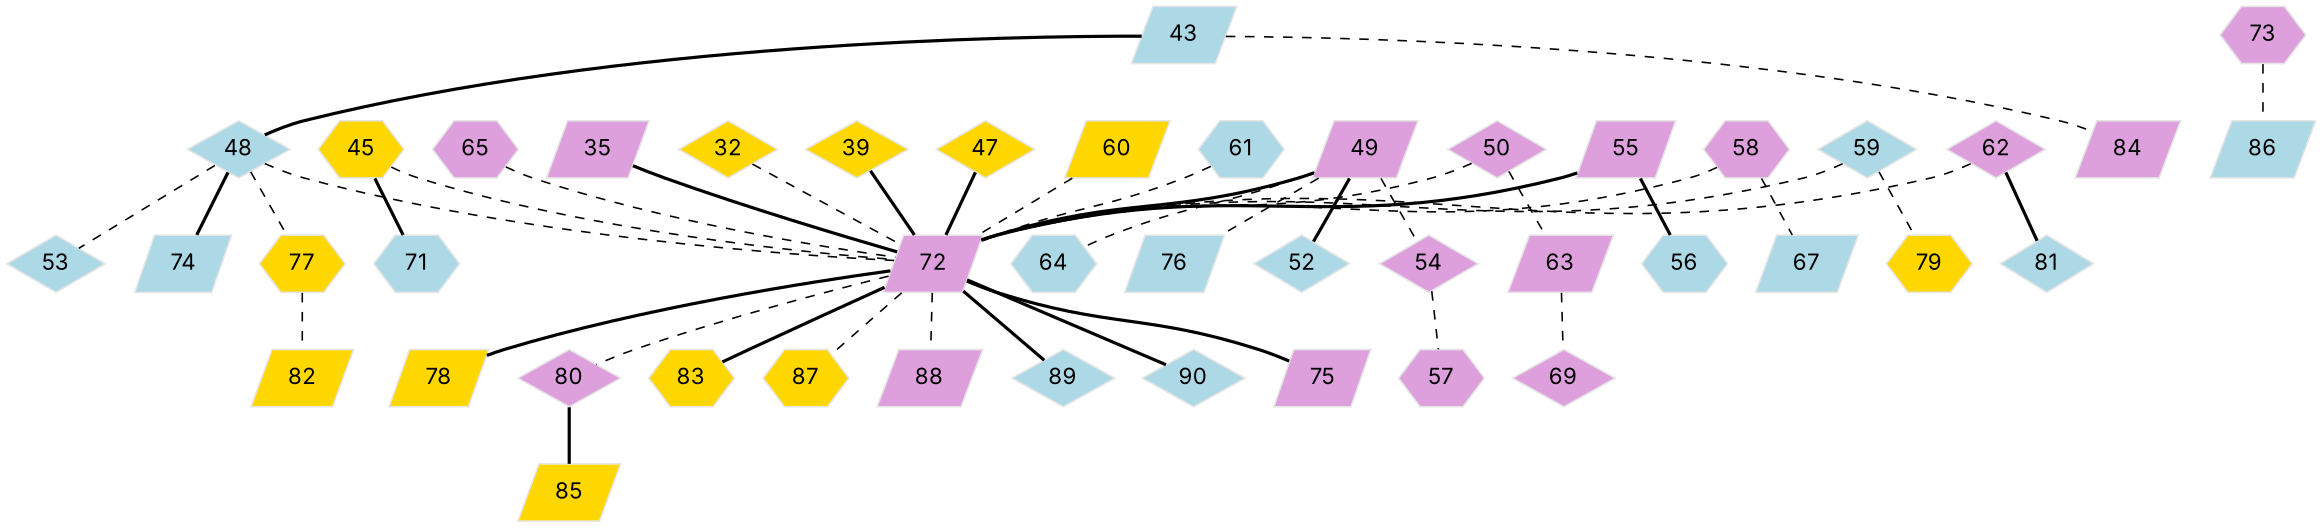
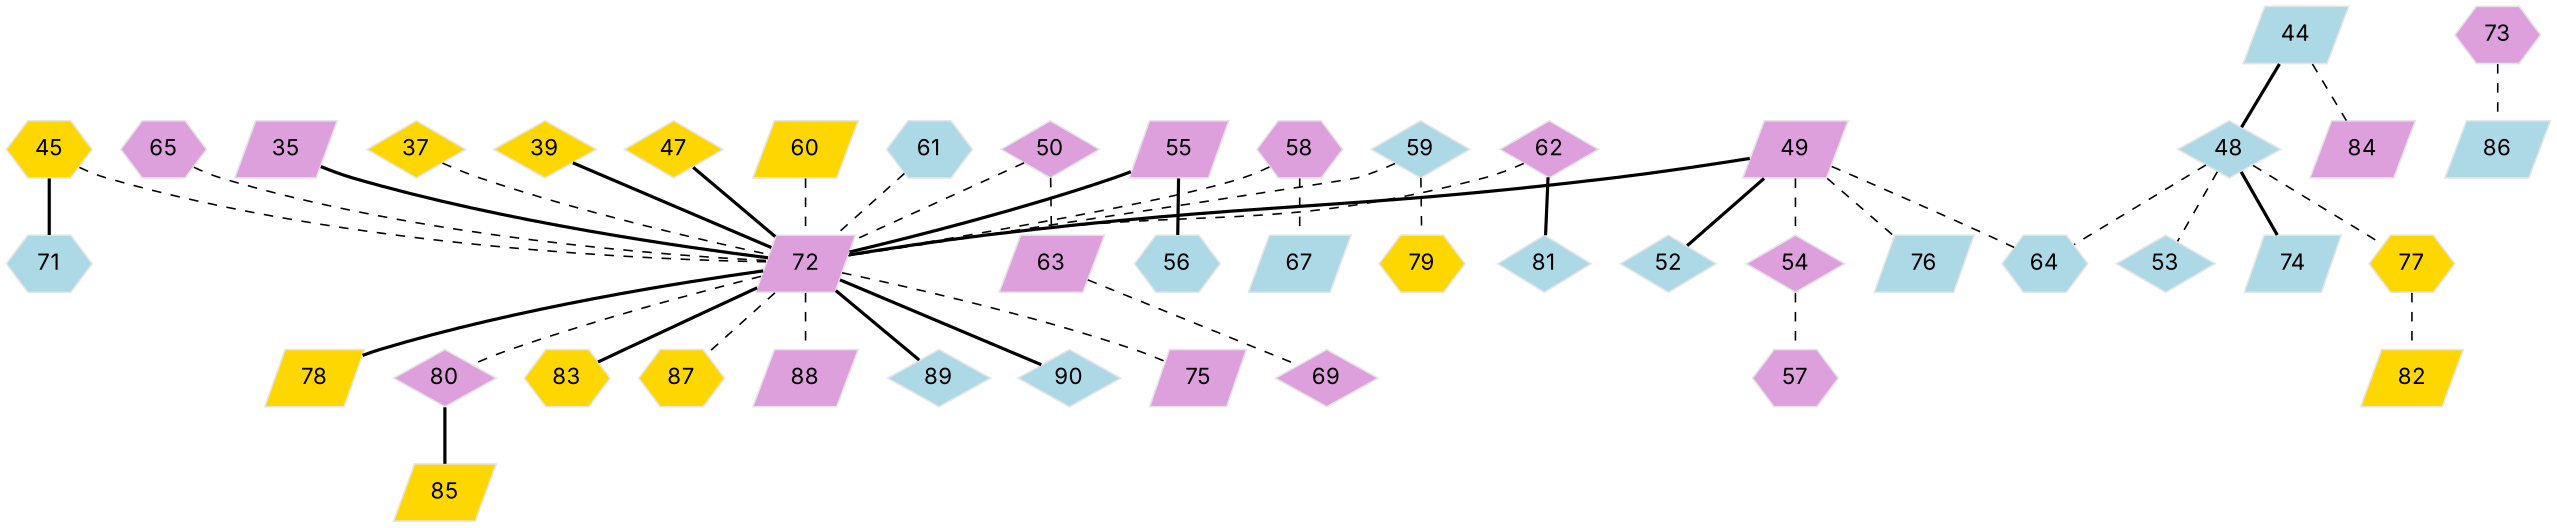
node "43": label "43" -> "44"
node "32": label "32" -> "37"
edge "48" -- "72": now "48" -- "64"
edge "72" -- "75": style bold -> dashed
